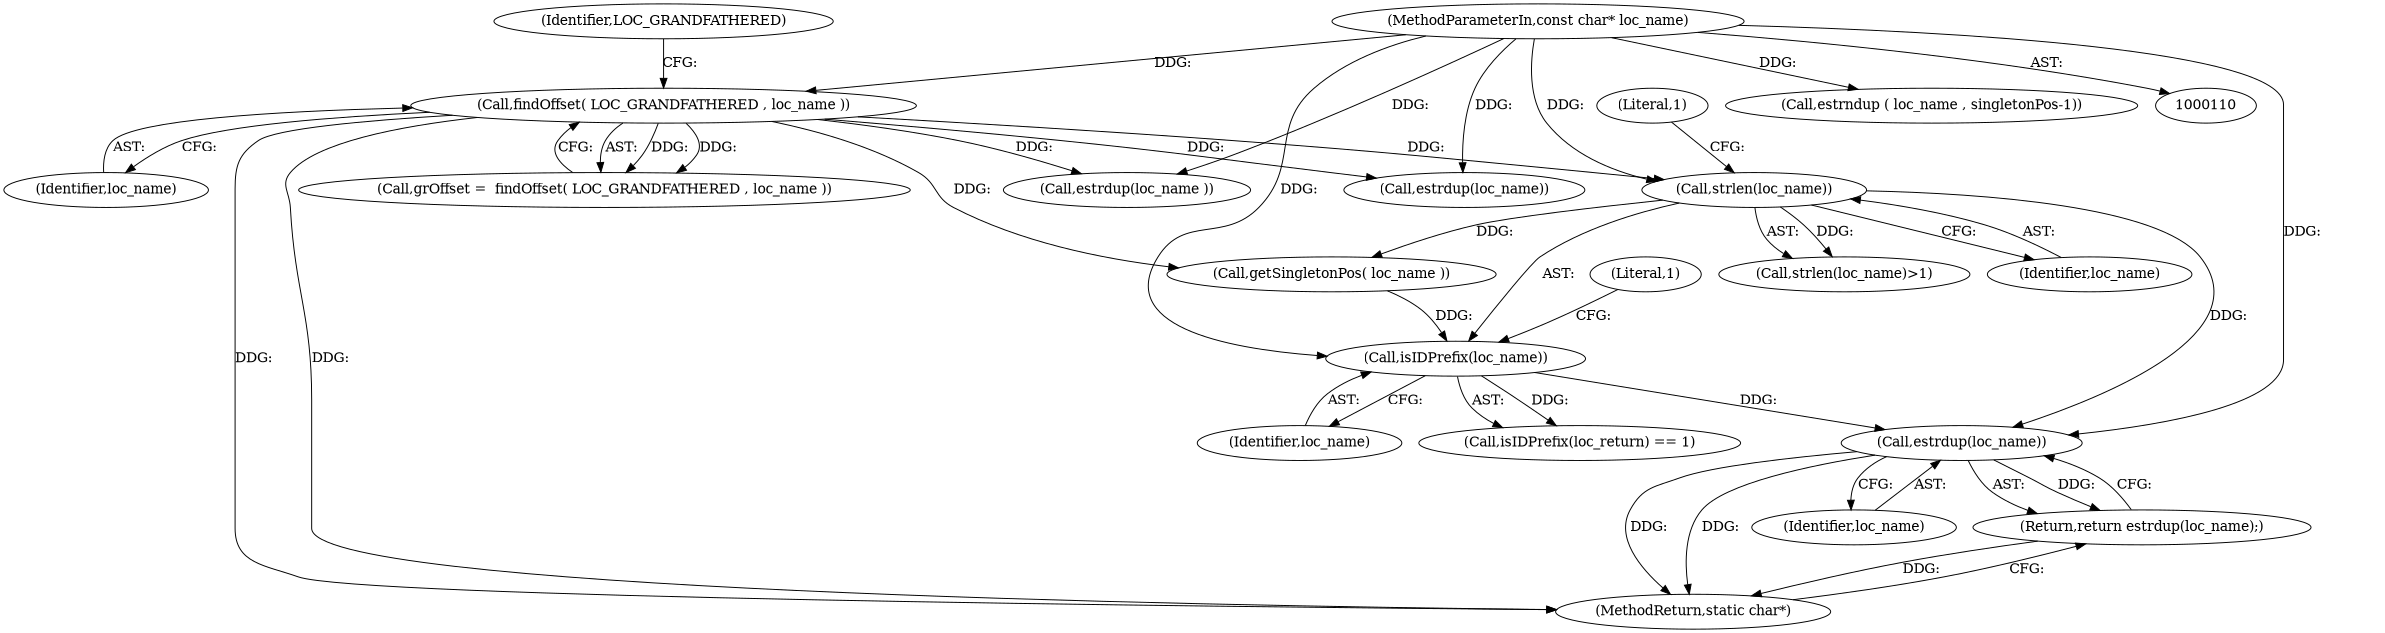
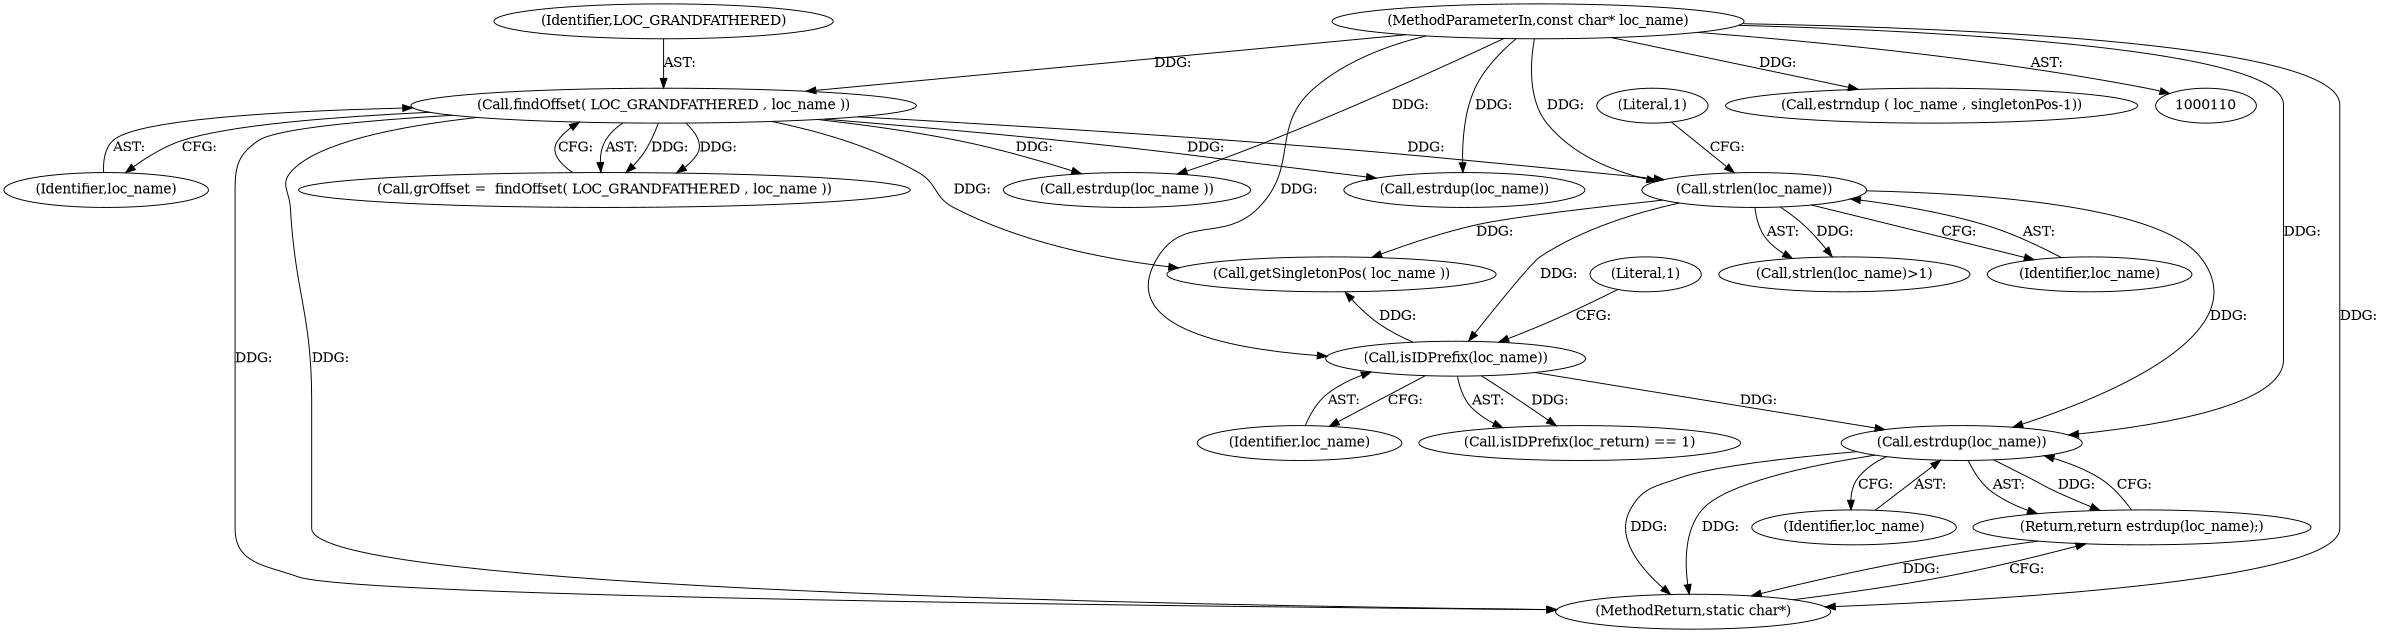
edge "(Identifier,LOC_GRANDFATHERED)" -> "(Call,findOffset( LOC_GRANDFATHERED , loc_name ))": label "CFG: " -> "AST: "
edge "(MethodParameterIn,const char* loc_name)" -> "(MethodReturn,static char*)": added, label "DDG:"
edge "(Call,strlen(loc_name))" -> "(Call,isIDPrefix(loc_name))": label "AST: " -> "DDG: "
edge "(Call,getSingletonPos( loc_name ))" -> "(Call,isIDPrefix(loc_name))": reversed
